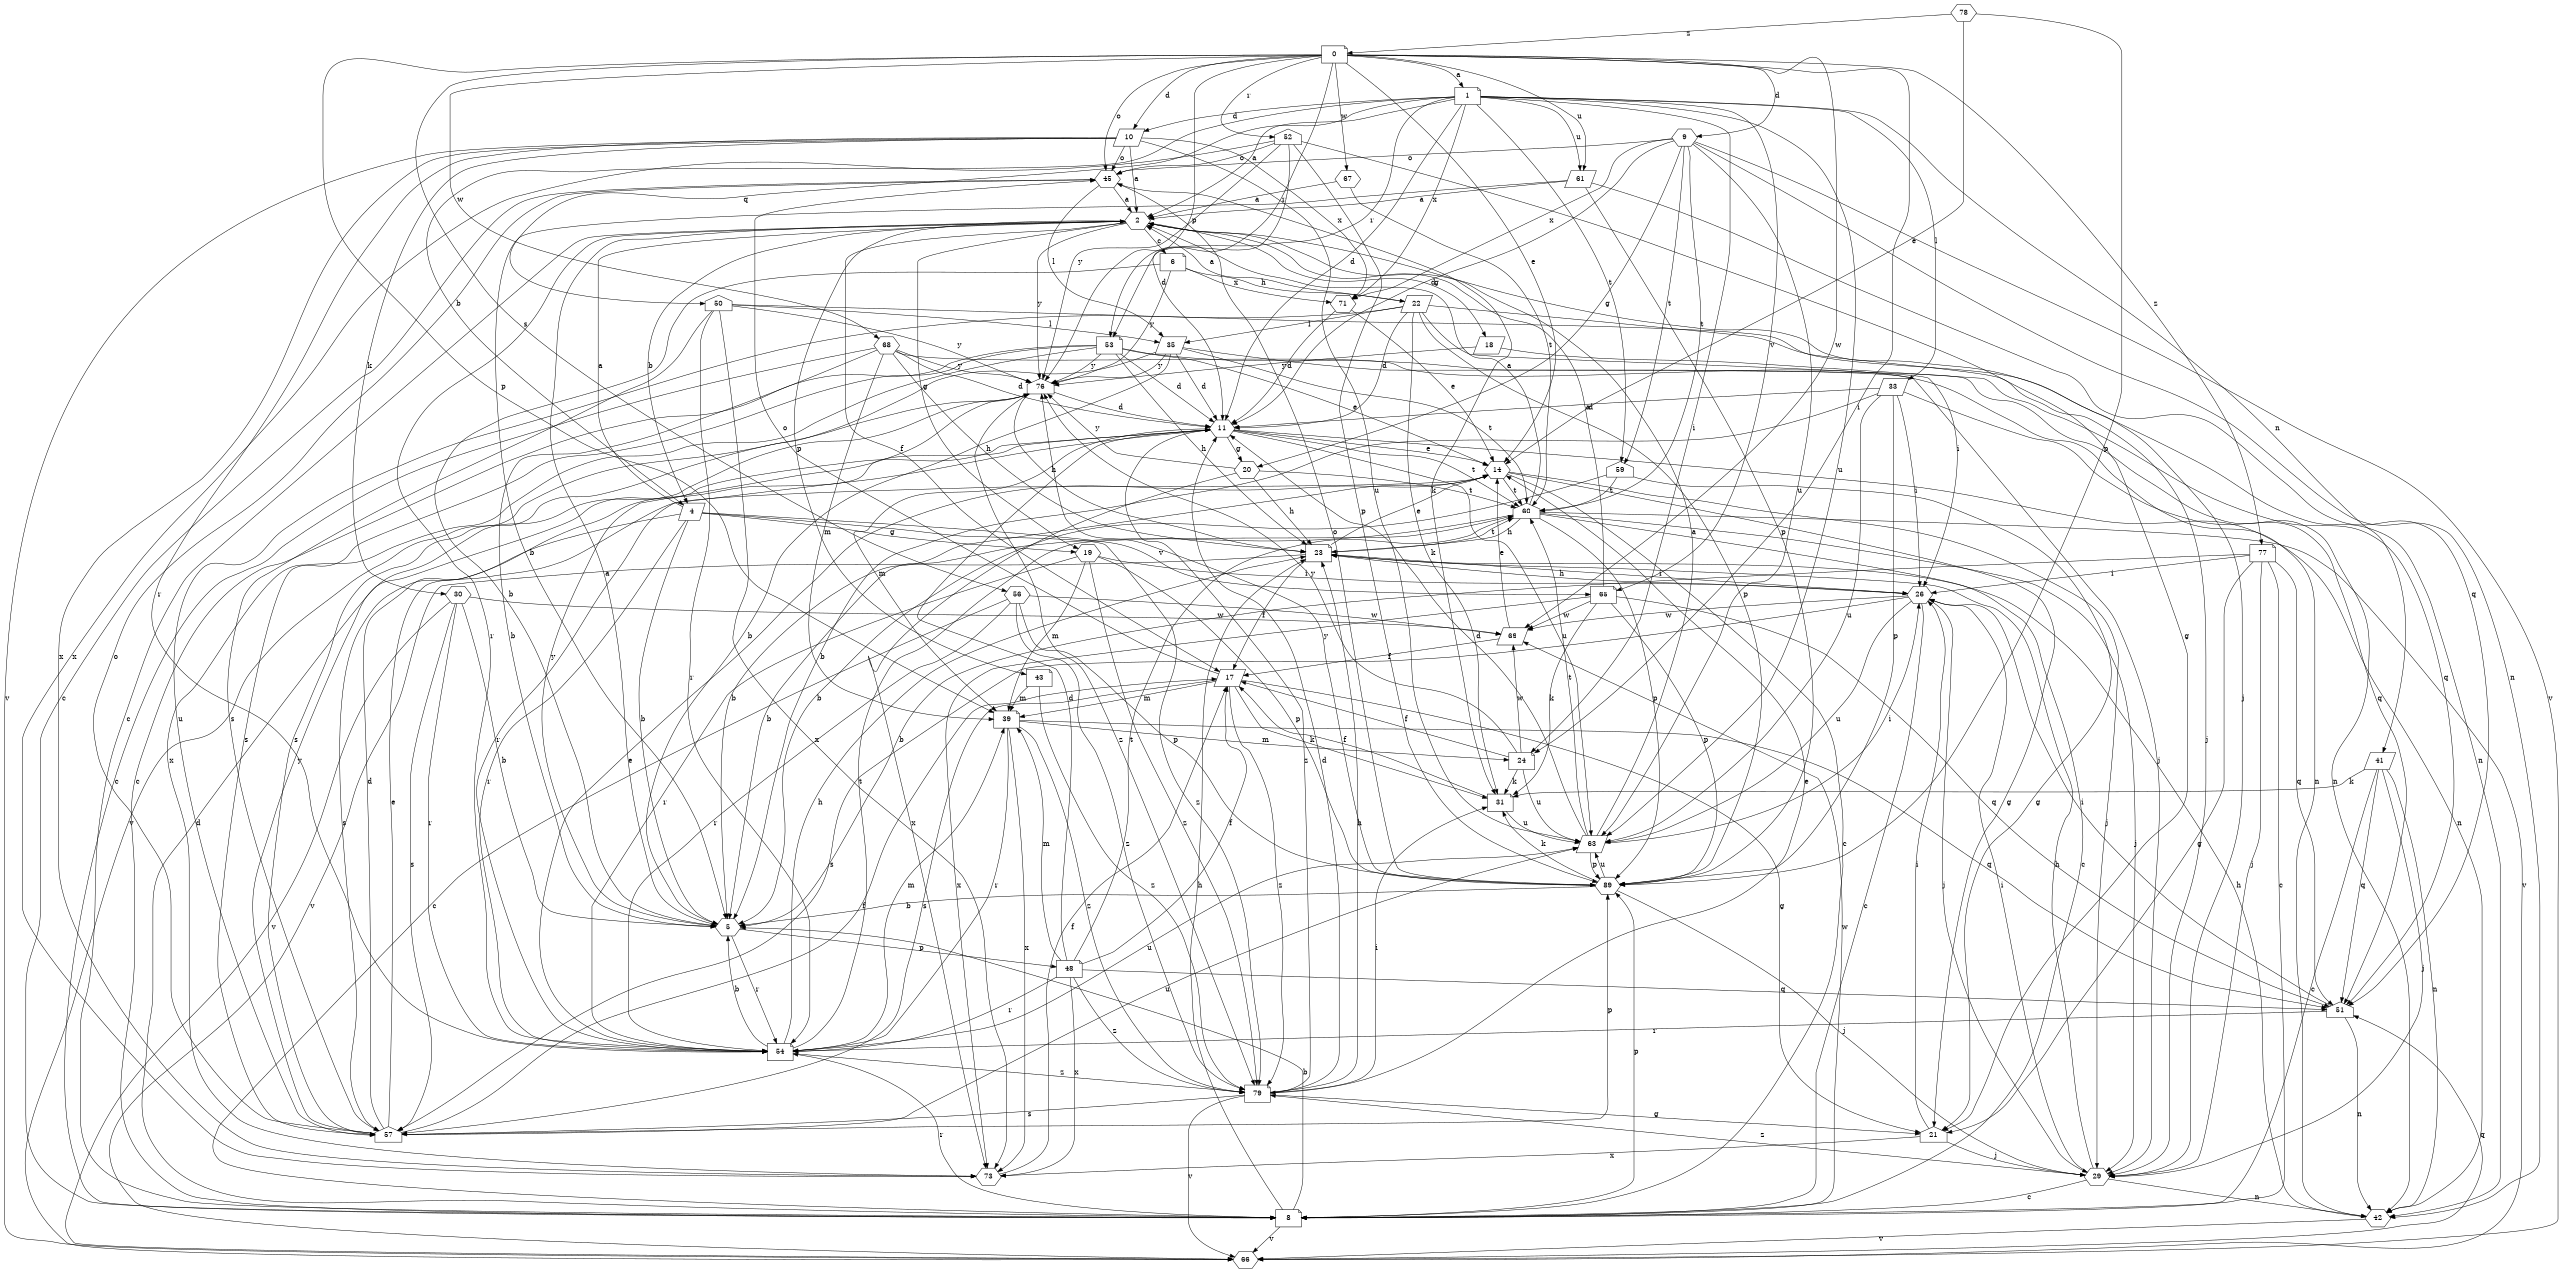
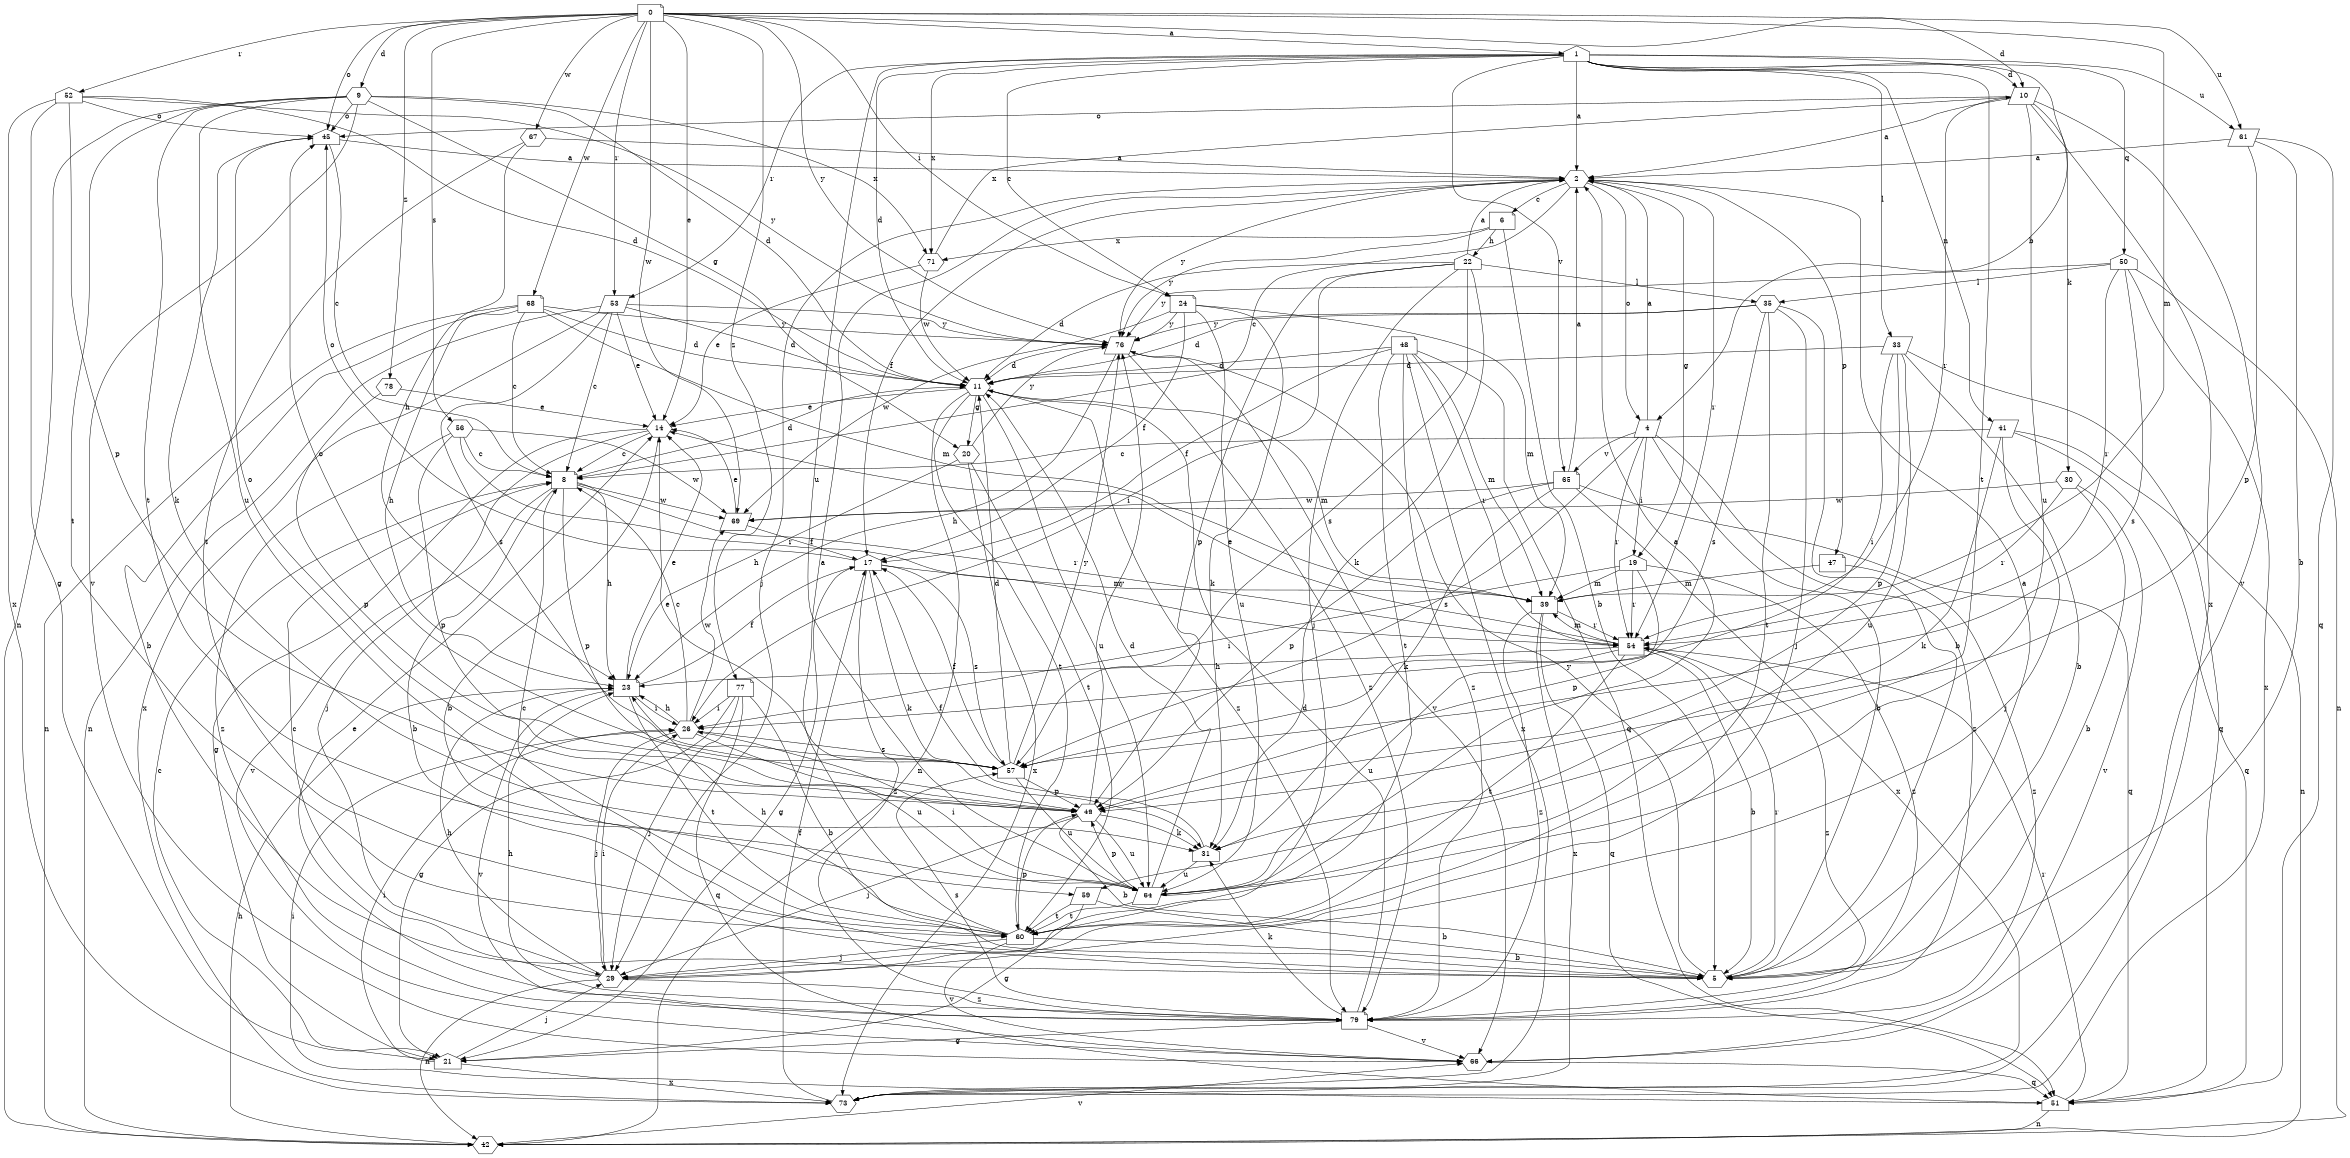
edge "78" -> "0": reversed
node "1": shape note -> house
node "45": shape hexagon -> house
edge "10" -> "71": reversed
edge "0" -> "76": label "p" -> "y"
edge "45" -> "35": removed, label "l"
node "22": shape parallelogram -> house
node "68": shape hexagon -> note
node "53": shape note -> parallelogram
node "35": shape parallelogram -> hexagon
node "18": removed
edge "2" -> "4": label "b" -> "o"
edge "71" -> "11": label "d" -> "w"
edge "0" -> "39": label "p" -> "m"
node "76": shape house -> parallelogram
edge "1" -> "24": label "i" -> "c"
edge "53" -> "23": now "67" -> "23"
node "59": shape house -> parallelogram
edge "14" -> "60": removed, label "t"
edge "4" -> "19": label "g" -> "i"
node "19": shape hexagon -> house
edge "11" -> "54": removed, label "r"
node "43": label "43" -> "47"
node "17": shape parallelogram -> house
edge "22" -> "57": label "u" -> "s"
edge "39" -> "24": reversed
node "31": shape note -> house
node "63": label "63" -> "64"
edge "30" -> "57": removed, label "s"
node "89": label "89" -> "49"
edge "5" -> "48": removed, label "p"
edge "79" -> "31": label "i" -> "k"
edge "77" -> "8": now "21" -> "8"
